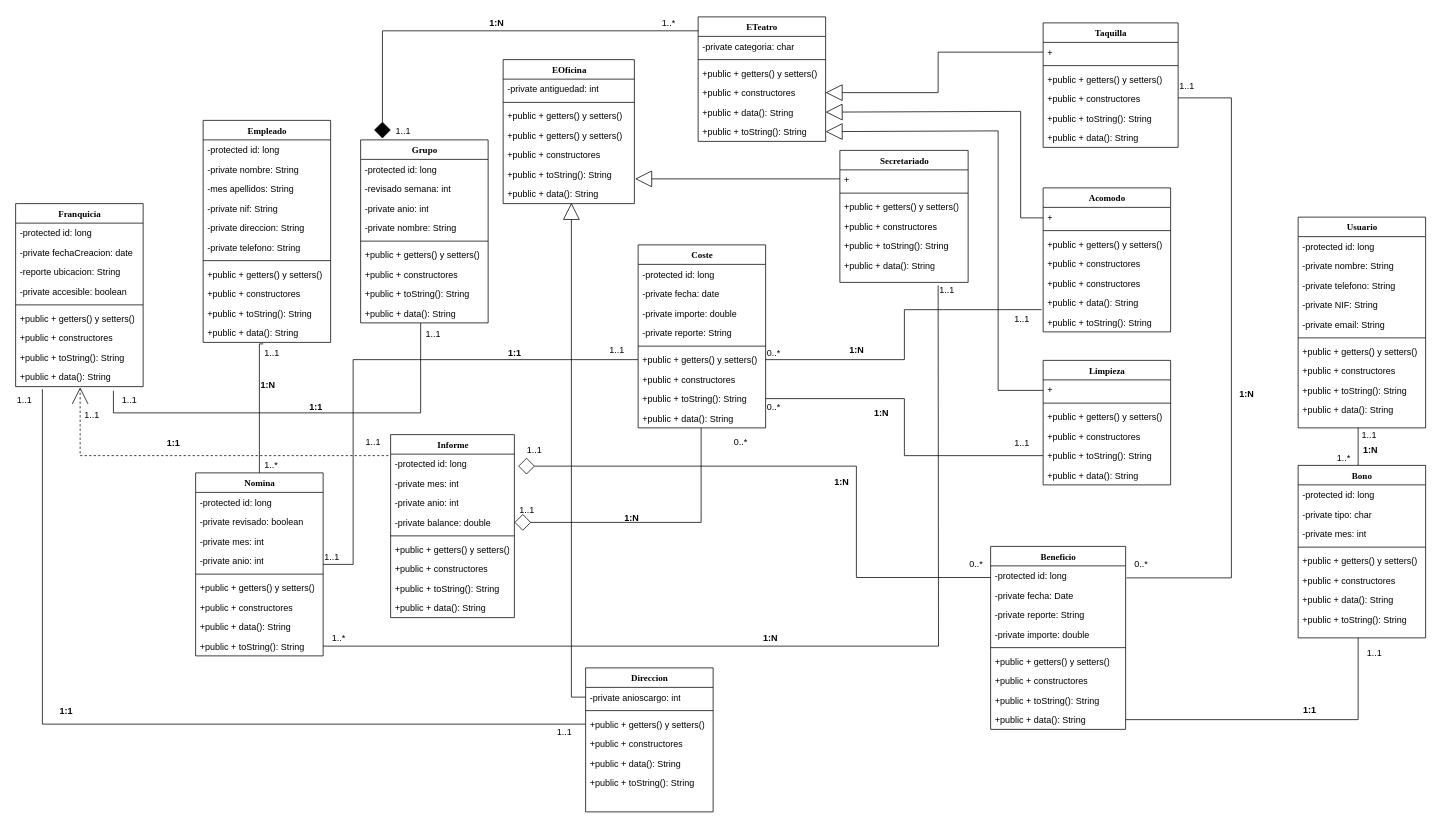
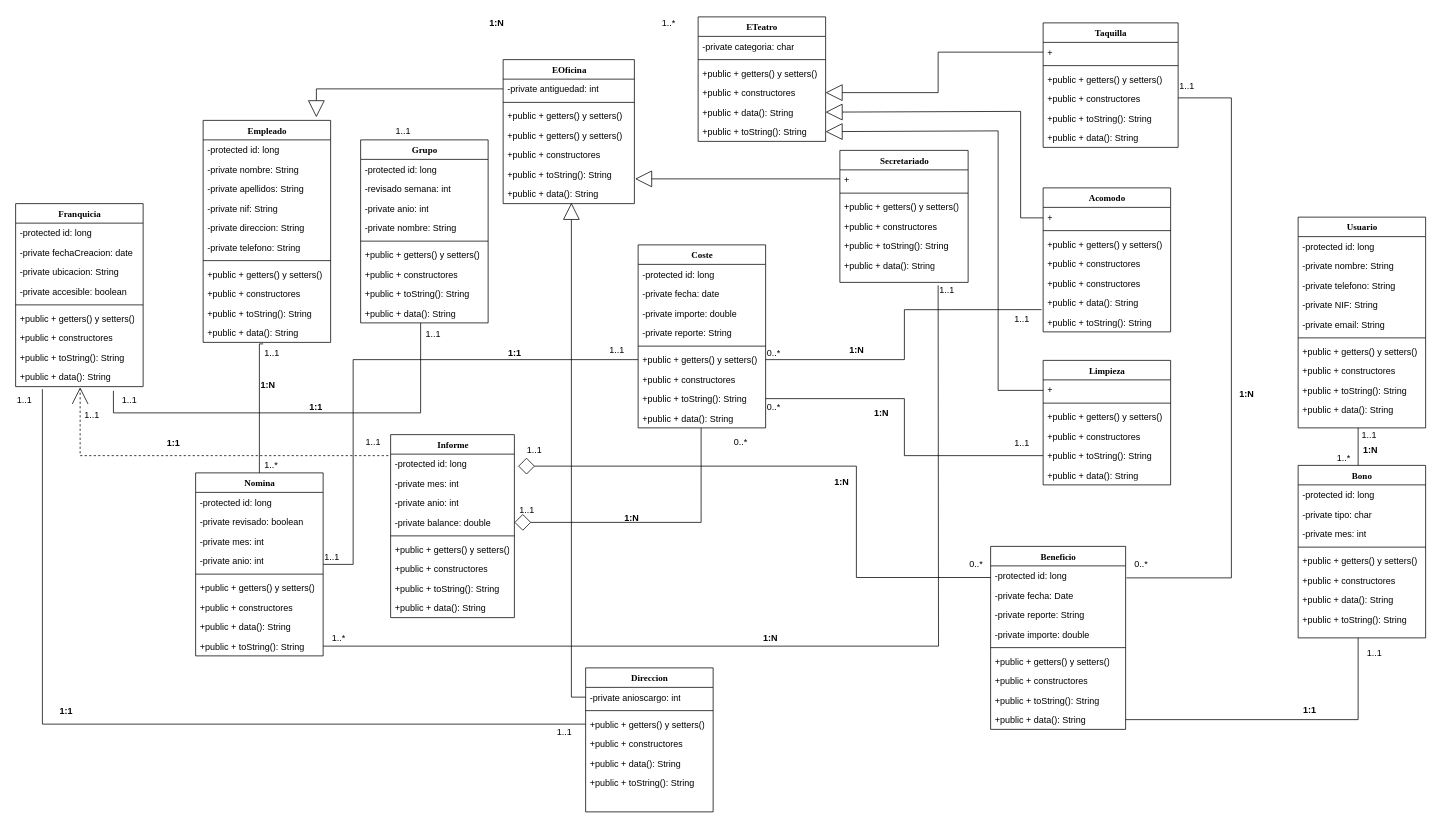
edge "ETeatro" -> "Grupo": removed
edge "-private antiguedad: int" -> "Empleado": added
node "-mes apellidos: String": label "-mes apellidos: String" -> "-private apellidos: String"
node "-reporte ubicacion: String": label "-reporte ubicacion: String" -> "-private ubicacion: String"
